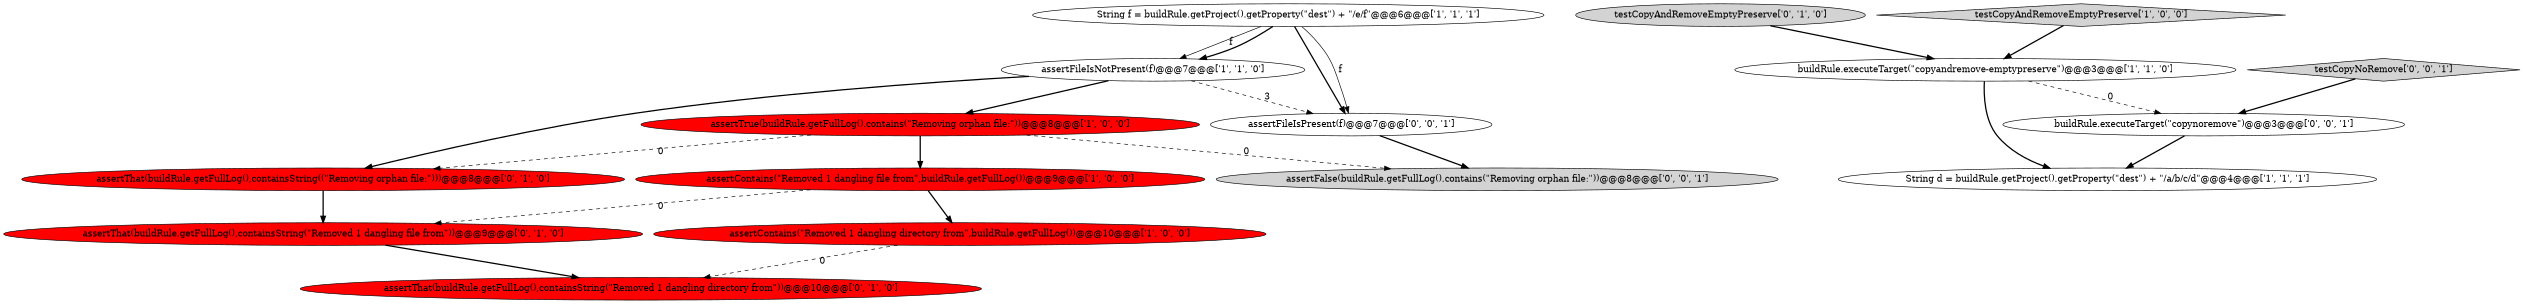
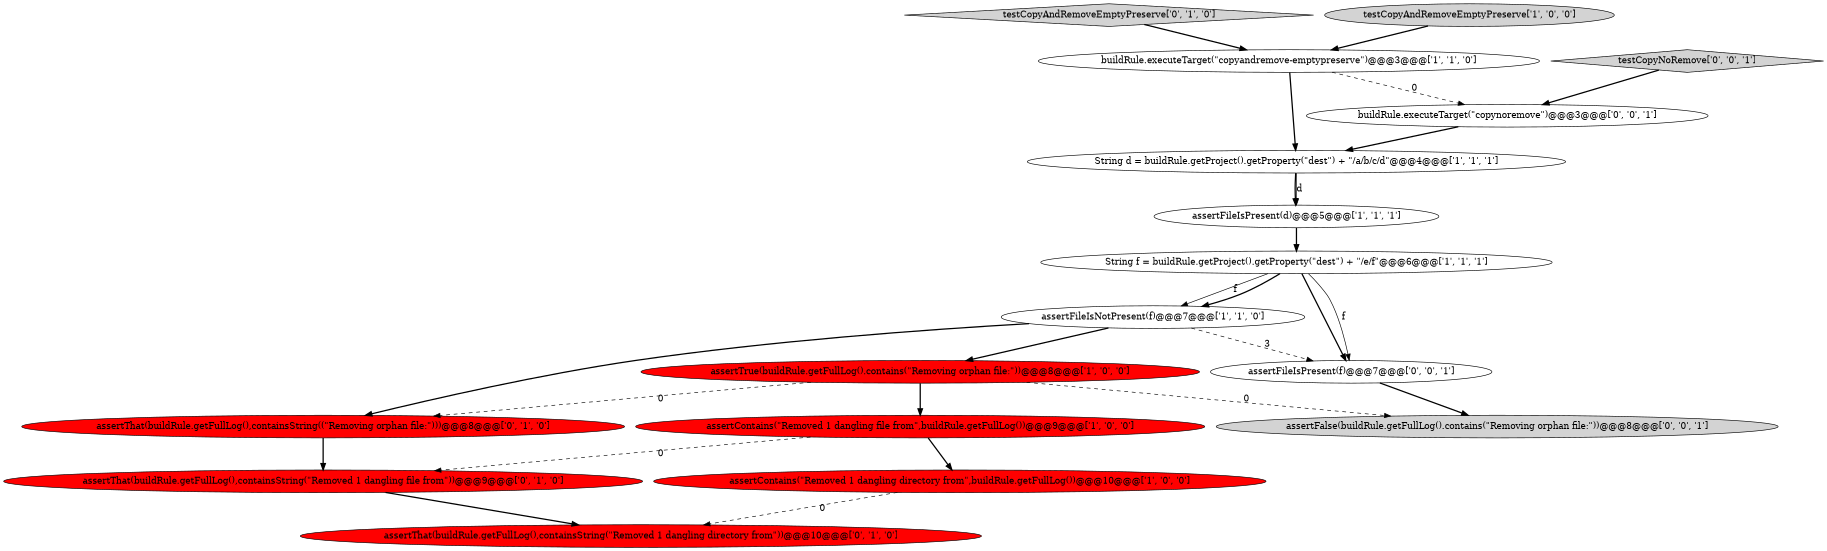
node "testCopyAndRemoveEmptyPreserve['0', '1', '0']": shape ellipse -> diamond
node "testCopyAndRemoveEmptyPreserve['1', '0', '0']": shape diamond -> ellipse
node "assertFileIsPresent(d)@@@5@@@['1', '1', '1']": added
